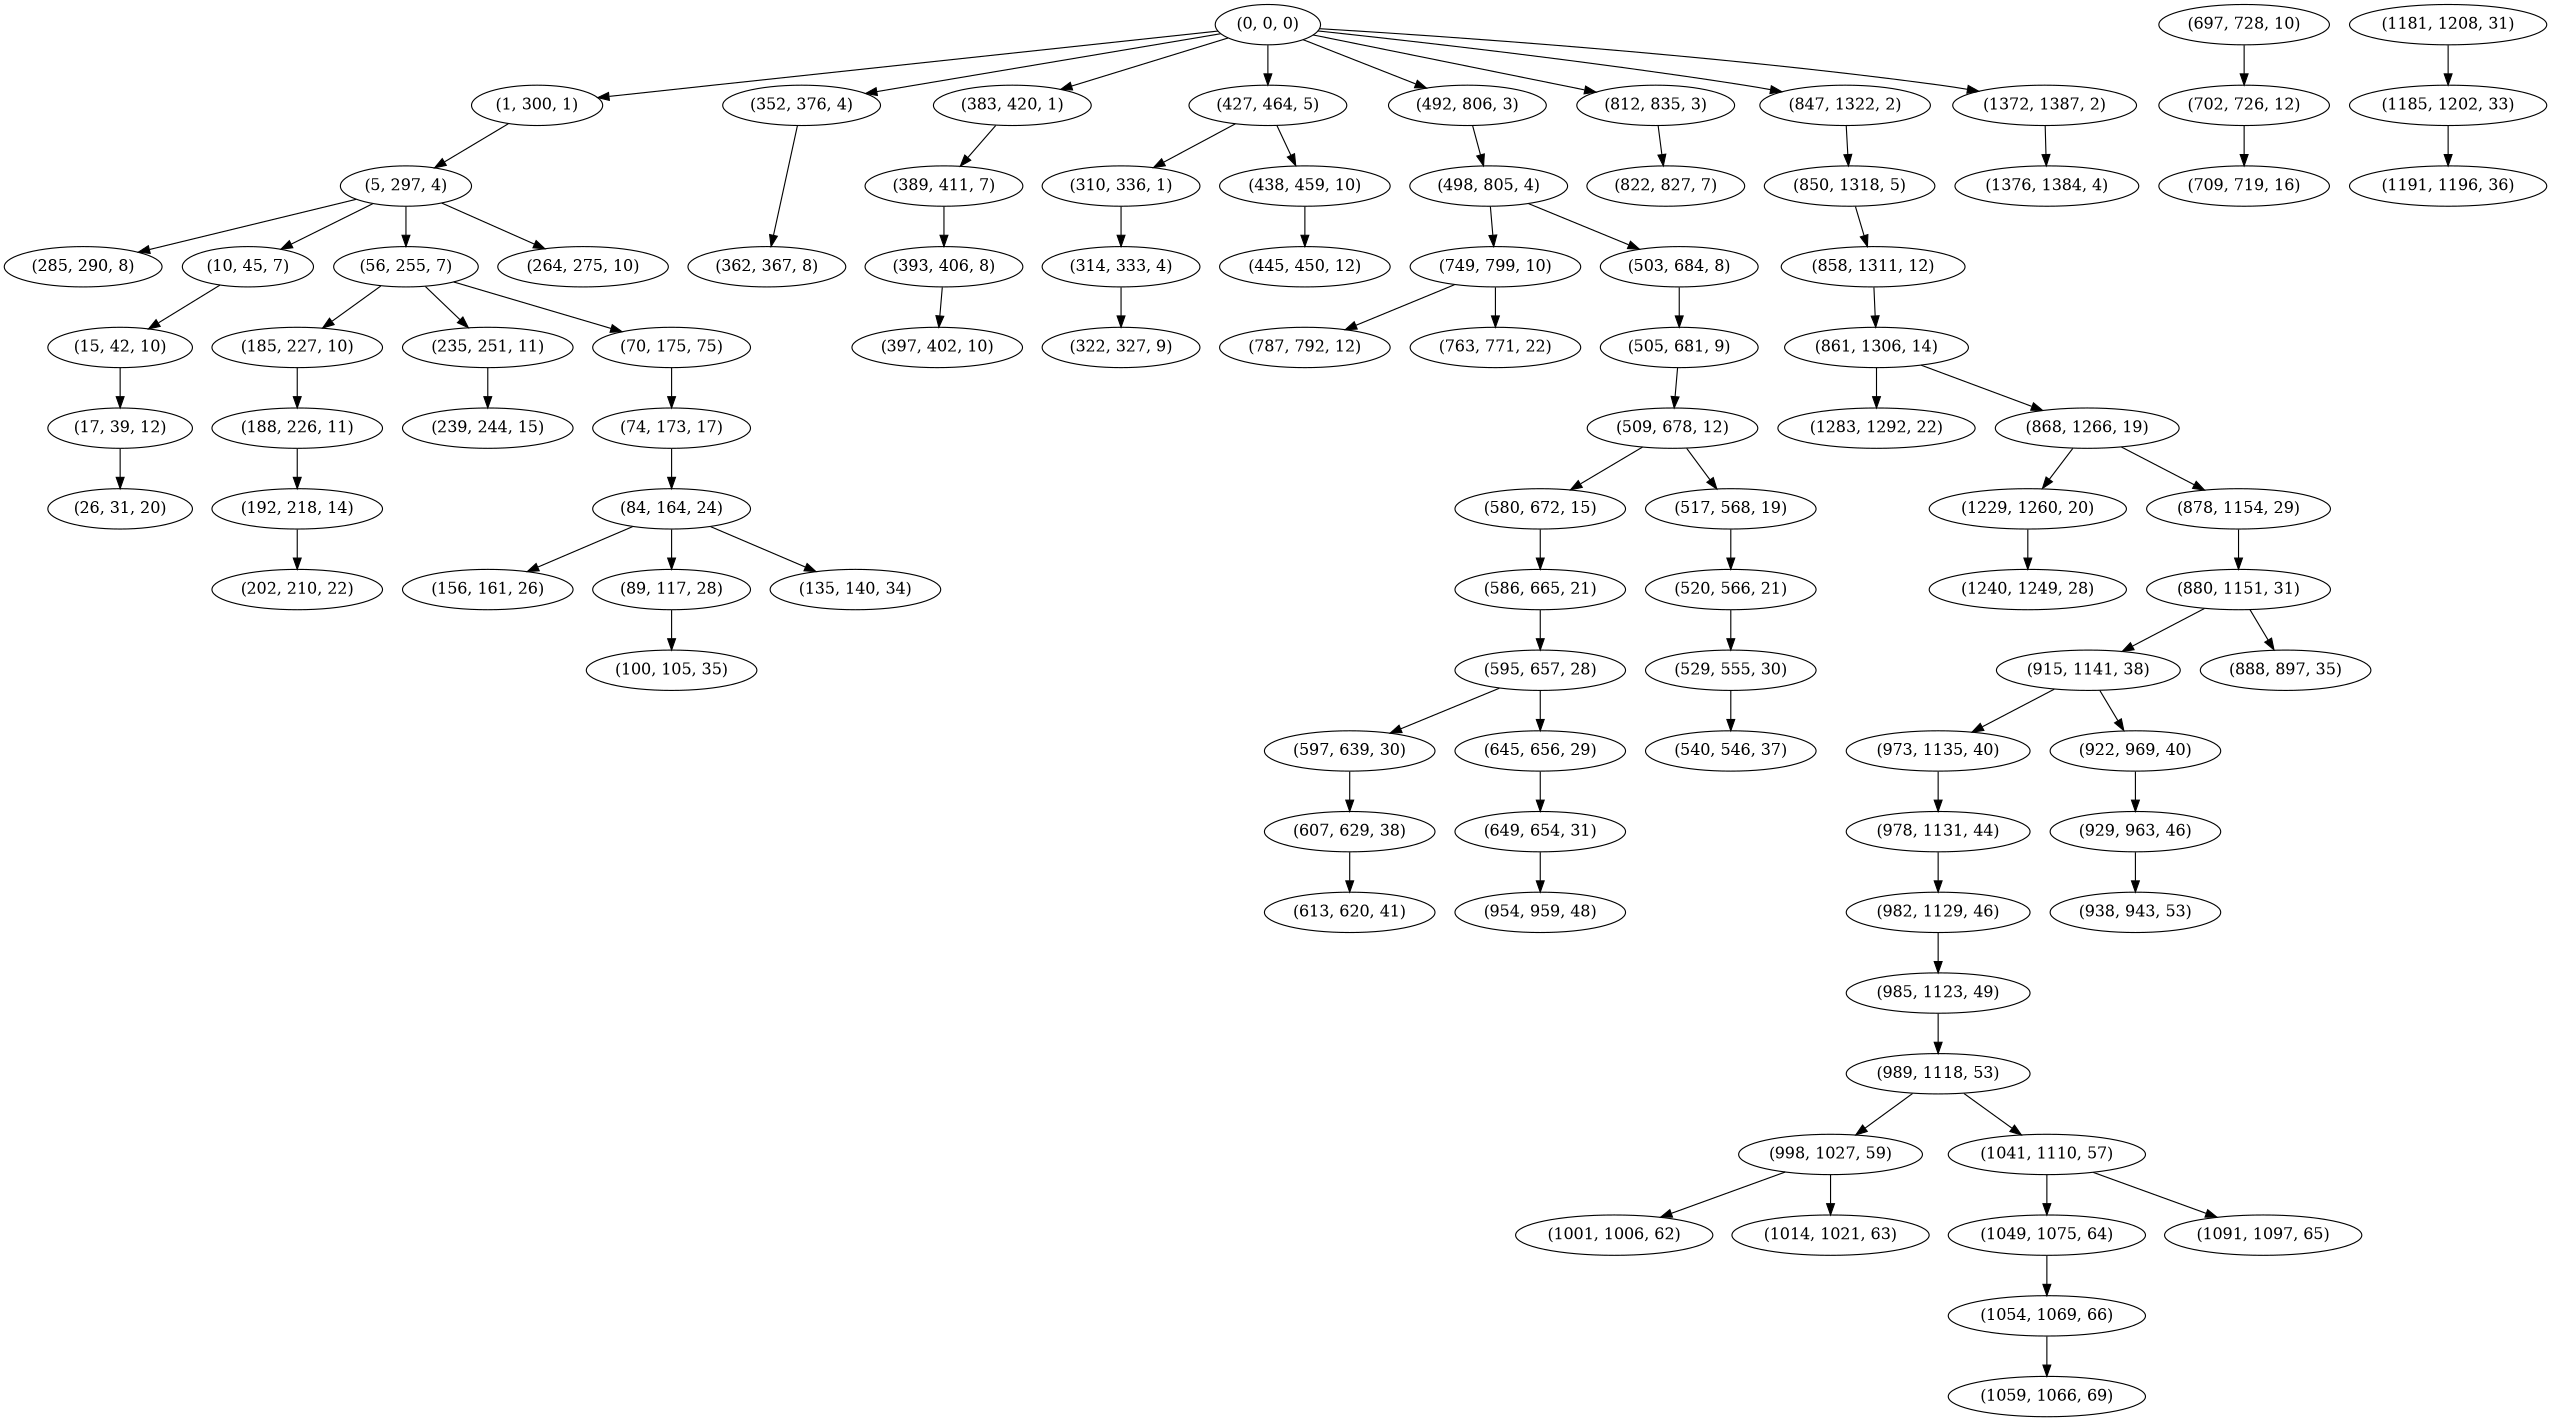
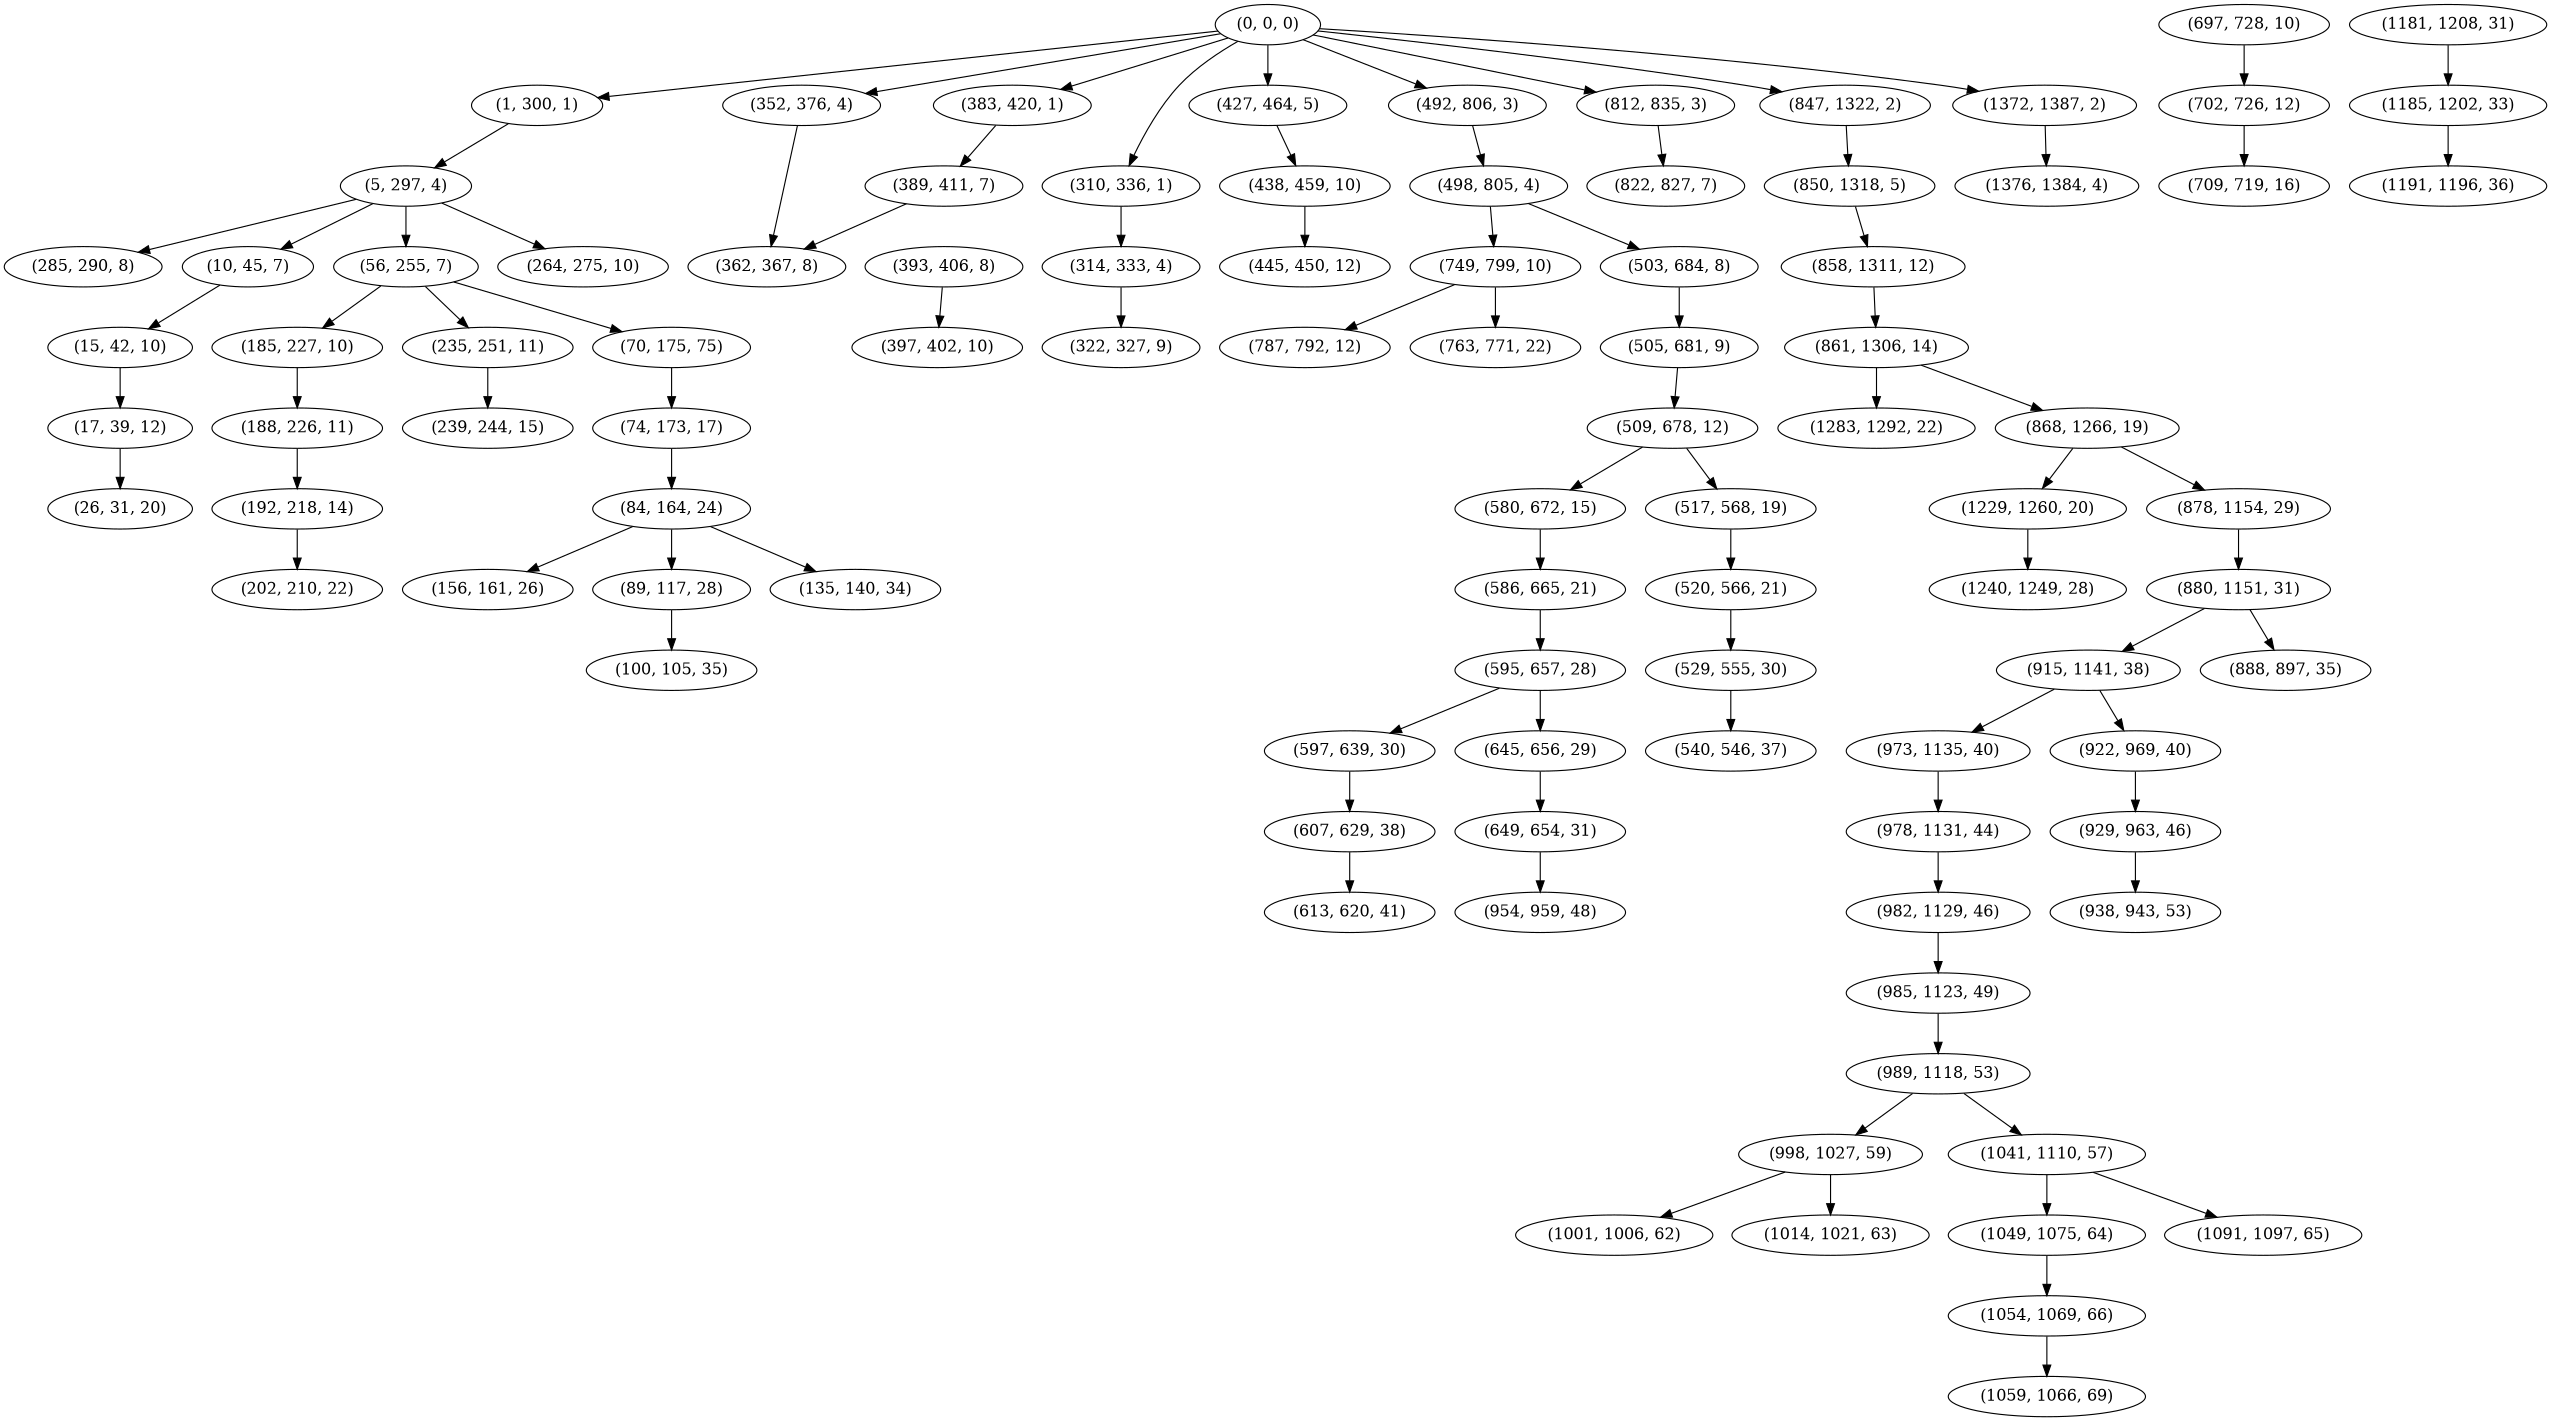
edge "(427, 464, 5)" -> "(310, 336, 1)": now "(0, 0, 0)" -> "(310, 336, 1)"
edge "(389, 411, 7)" -> "(393, 406, 8)": now "(389, 411, 7)" -> "(362, 367, 8)"
